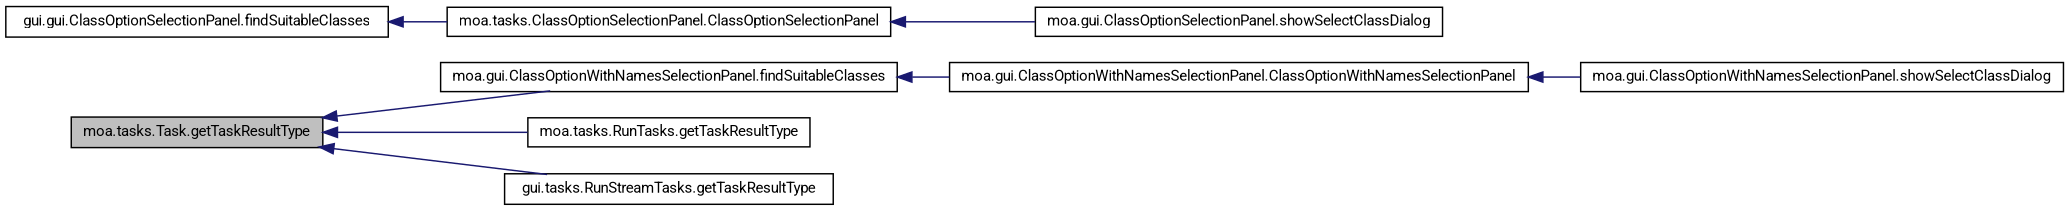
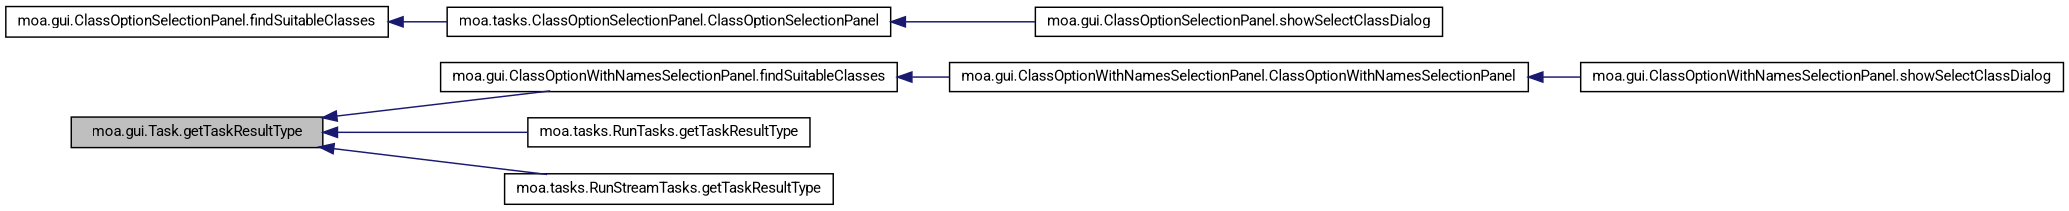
node "gui.gui.ClassOptionSelectionPanel.findSuitableClasses": label "gui.gui.ClassOptionSelectionPanel.findSuitableClasses" -> "moa.gui.ClassOptionSelectionPanel.findSuitableClasses"
node "moa.tasks.Task.getTaskResultType": label "moa.tasks.Task.getTaskResultType" -> "moa.gui.Task.getTaskResultType"
node "gui.tasks.RunStreamTasks.getTaskResultType": label "gui.tasks.RunStreamTasks.getTaskResultType" -> "moa.tasks.RunStreamTasks.getTaskResultType"
